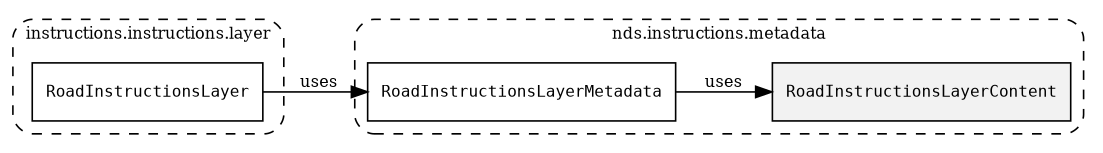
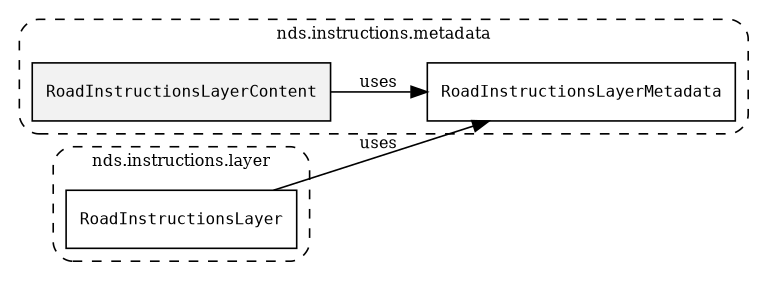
cluster "instructions.instructions.layer": label "instructions.instructions.layer" -> "nds.instructions.layer"
edge "RoadInstructionsLayerMetadata" -> "RoadInstructionsLayerContent": reversed
